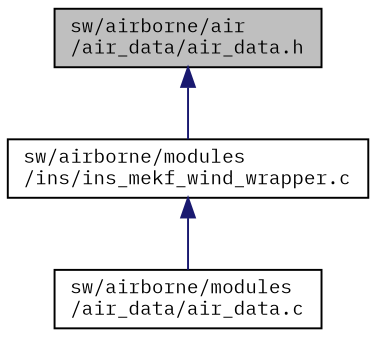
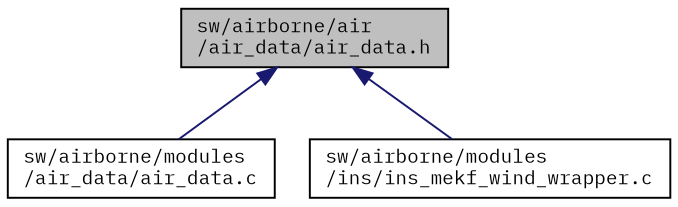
edge "sw/airborne/modules /air_data/air_data.c" -> "sw/airborne/modules /ins/ins_mekf_wind_wrapper.c": now "sw/airborne/modules /air_data/air_data.c" -> "sw/airborne/air /air_data/air_data.h"
